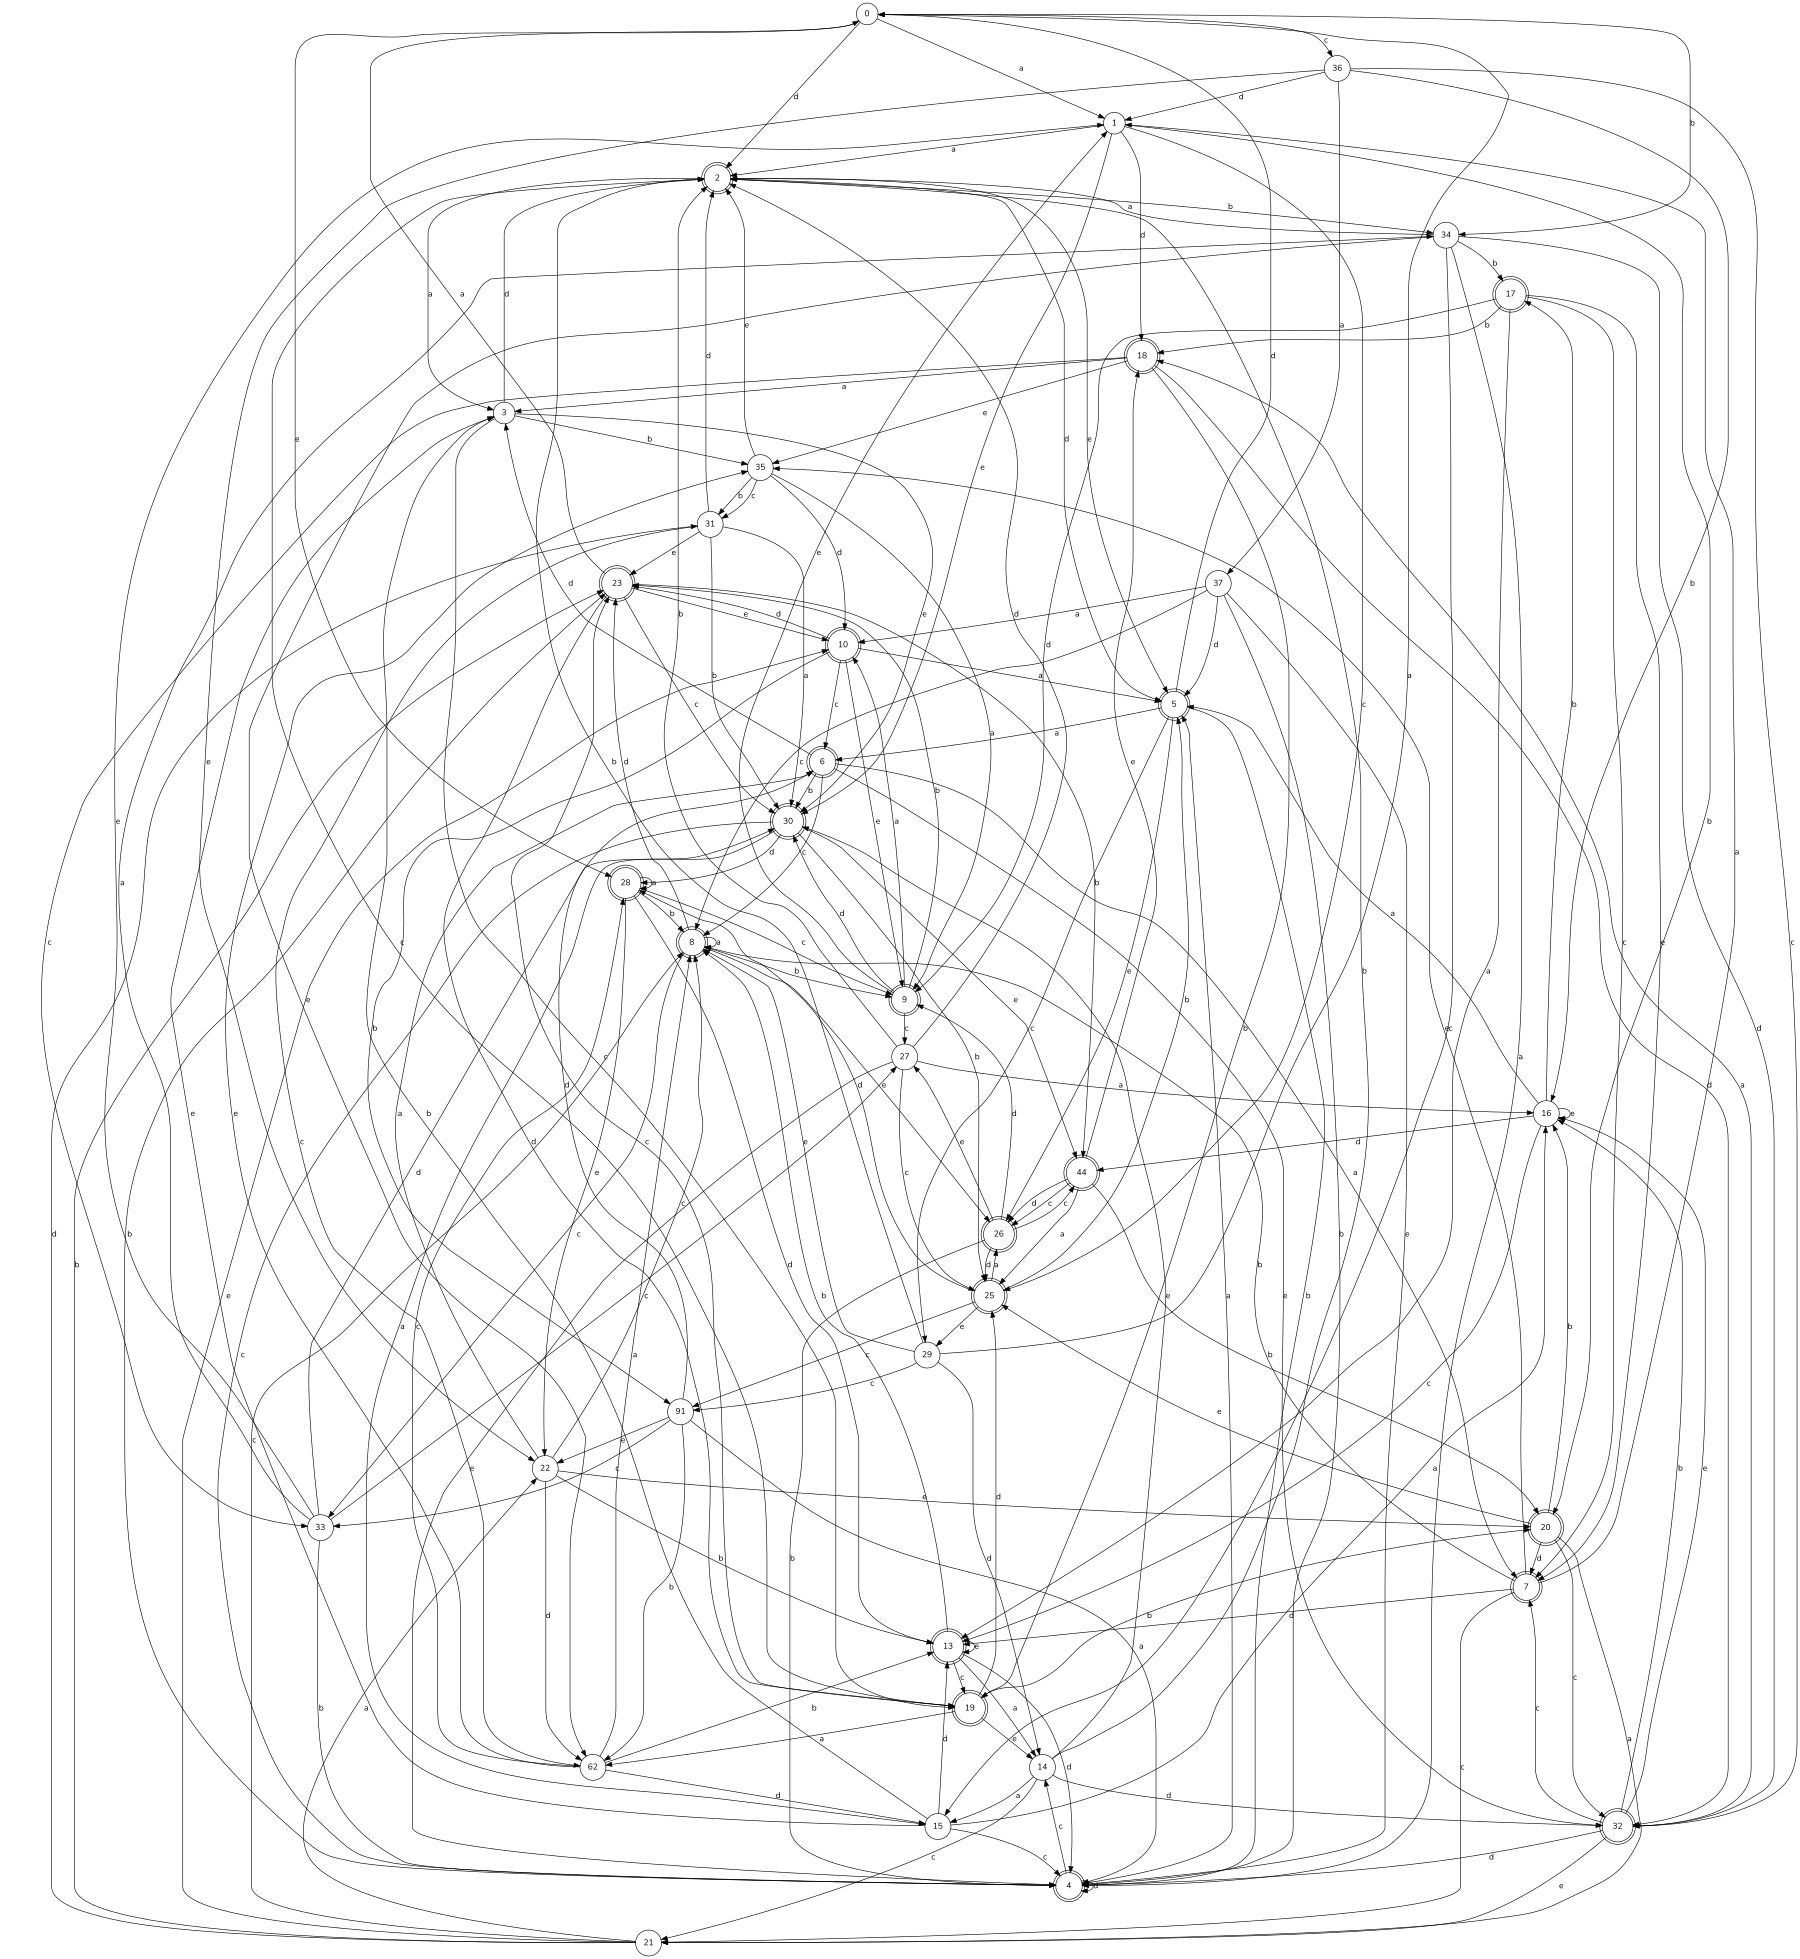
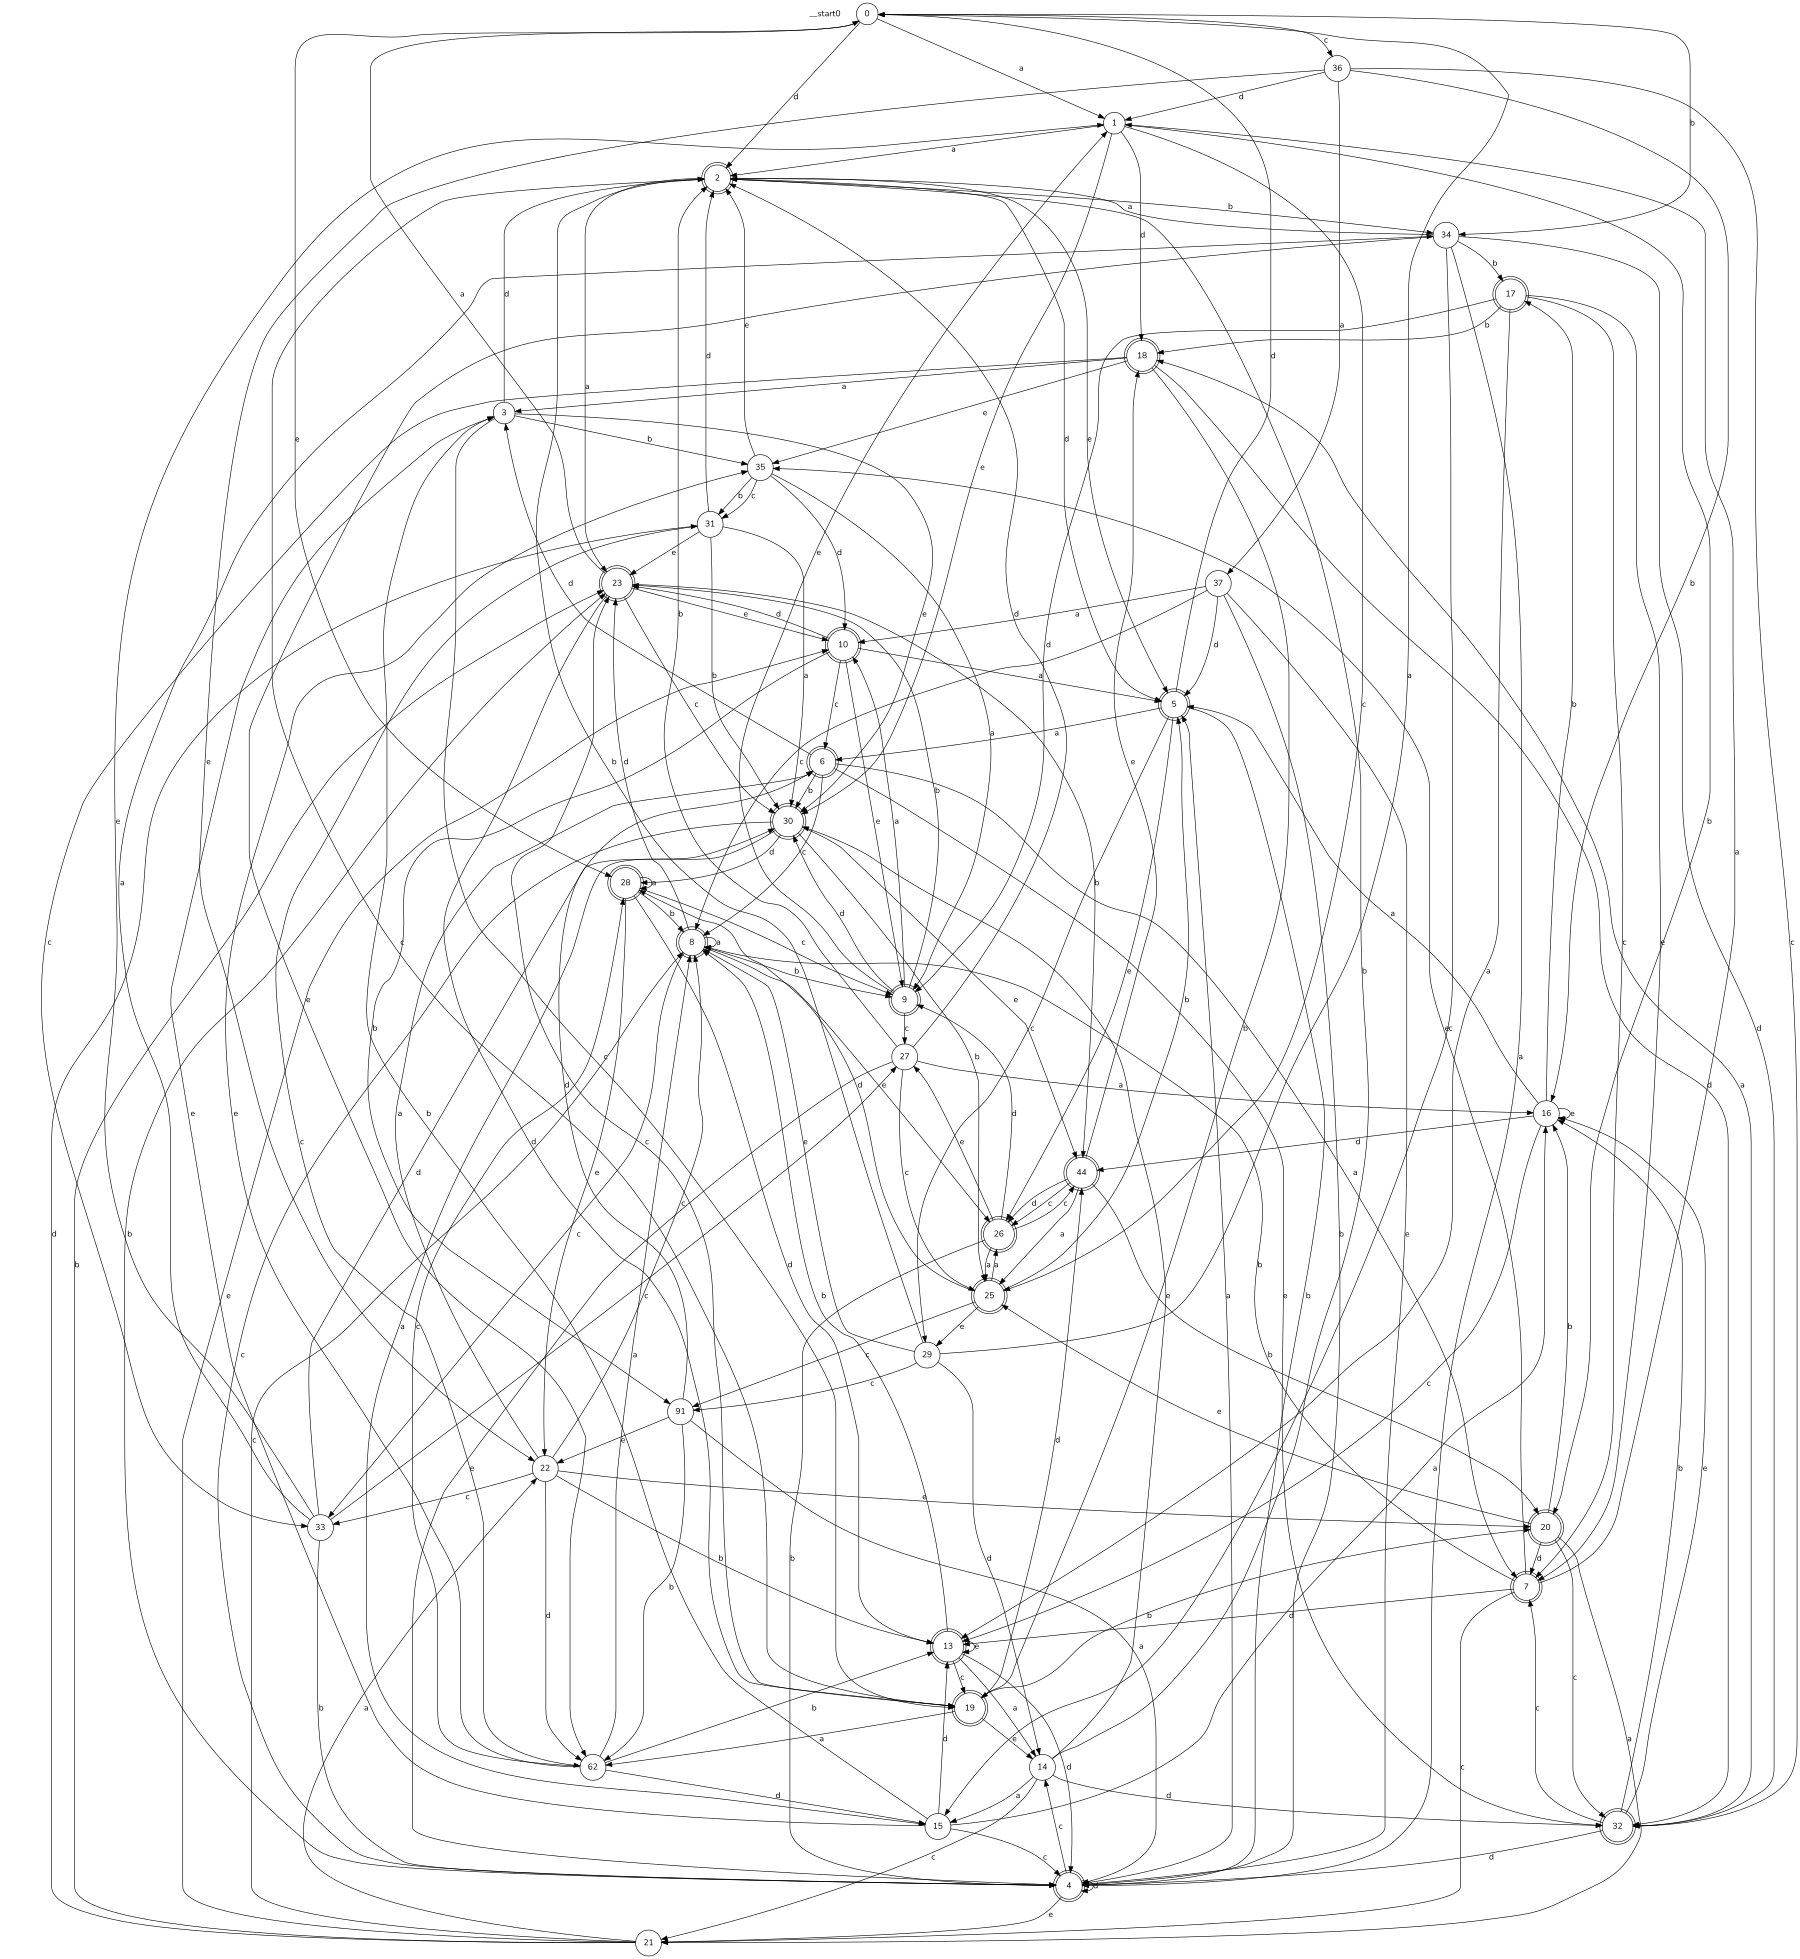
node "__start0": added
edge "2" -> "3": now "2" -> "23"
edge "26" -> "25": label "d" -> "a"
edge "91" -> "33": now "22" -> "33"
edge "19" -> "25": now "19" -> "44"
edge "32" -> "21": now "4" -> "21"
